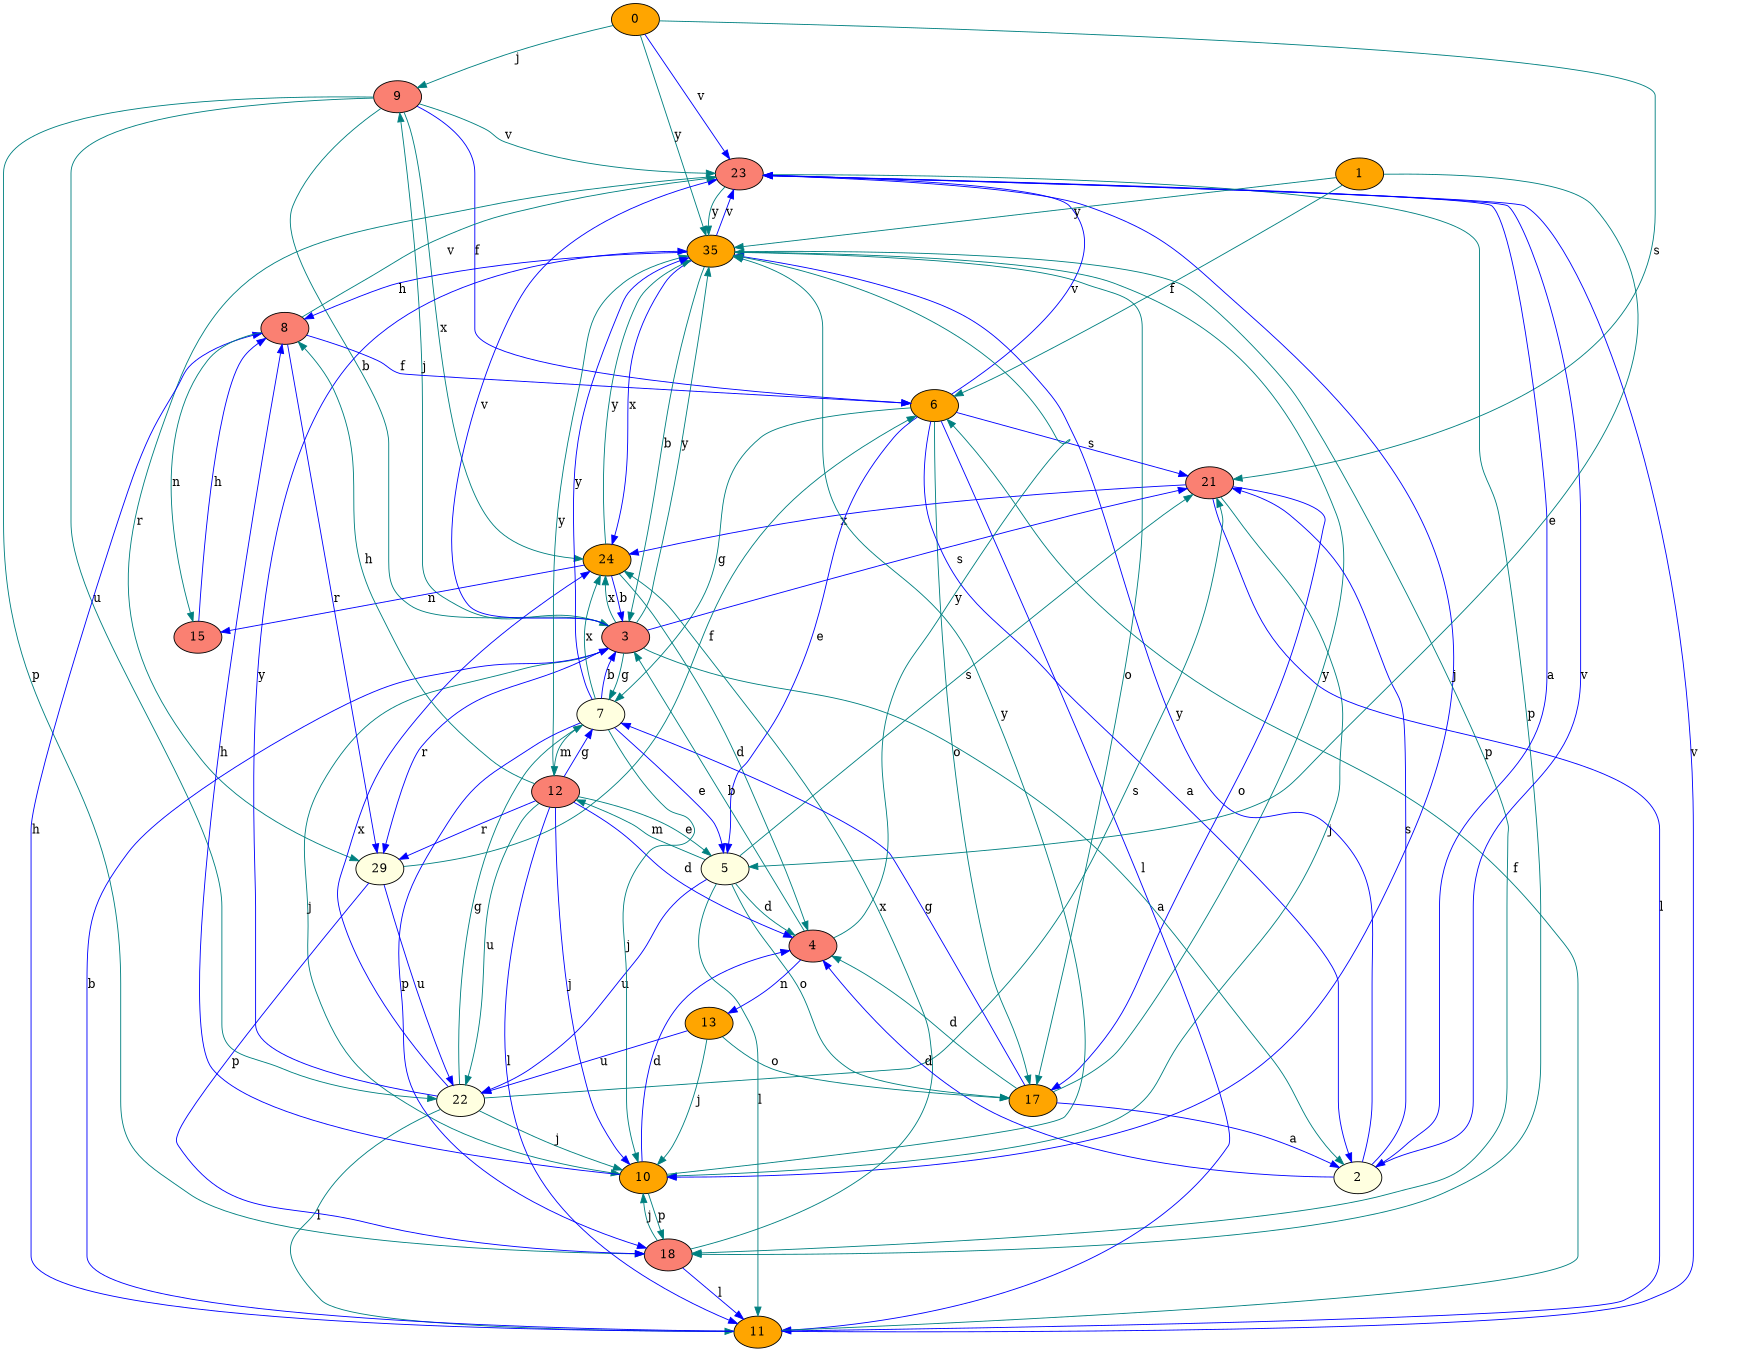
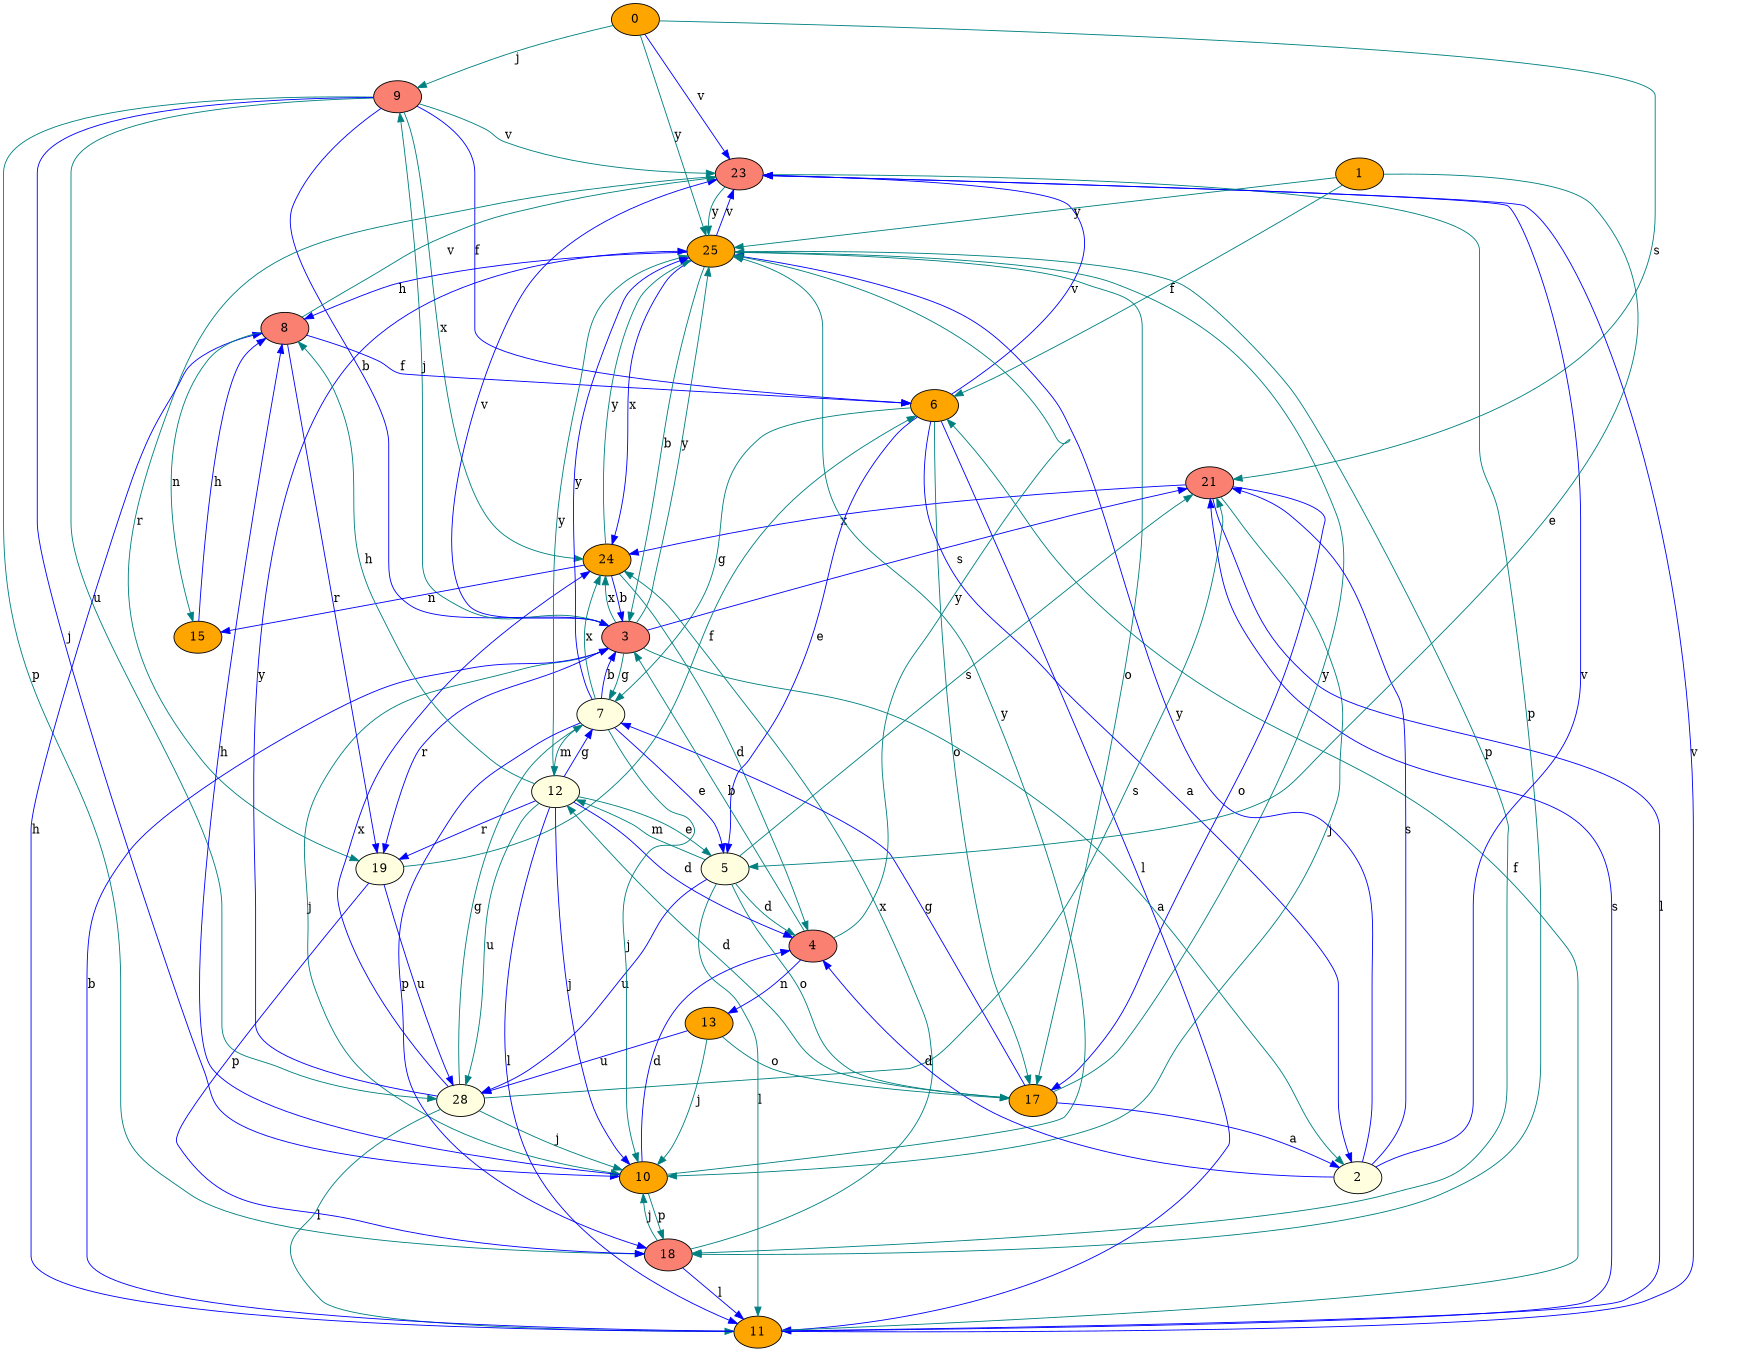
node "35": label "35" -> "25"
edge "23" -> "2": removed, label "a"
edge "9" -> "3": color teal -> blue
edge "6" -> "21": now "11" -> "21"
node "15": fillcolor salmon -> orange
edge "23" -> "10": now "9" -> "10"
node "12": fillcolor salmon -> lightyellow
node "29": label "29" -> "19"
edge "17" -> "4": now "17" -> "12"
node "22": label "22" -> "28"
